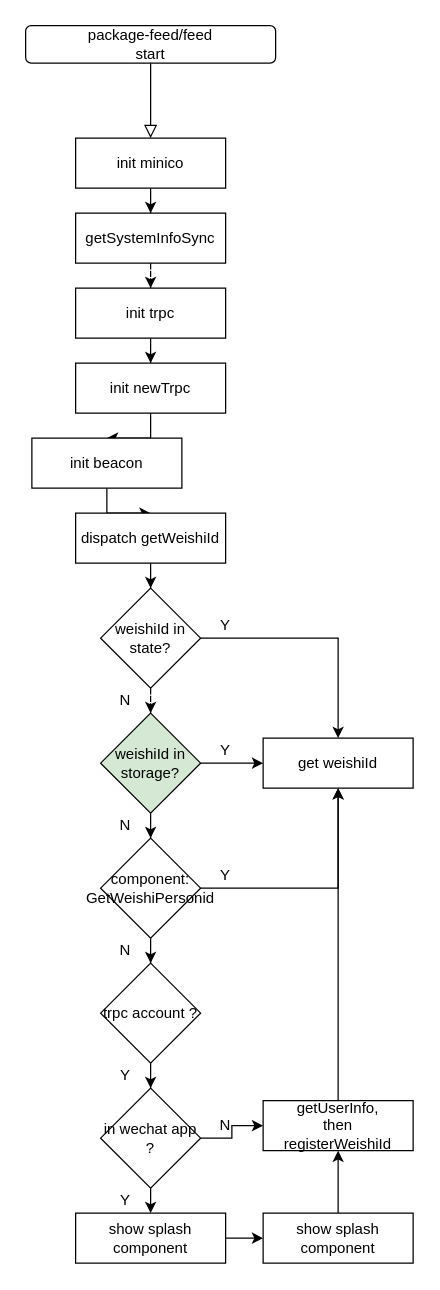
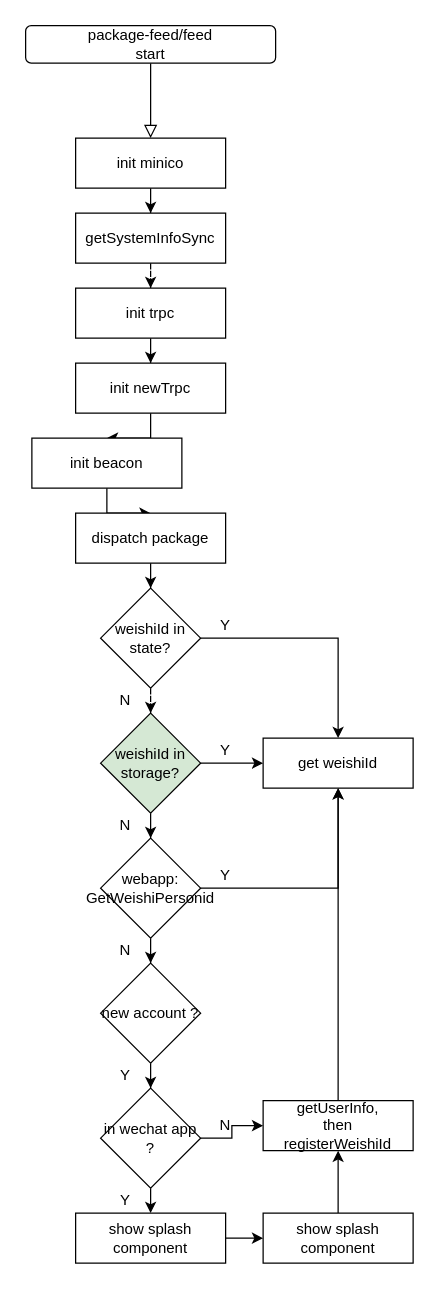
node "dispatch getWeishiId": label "dispatch getWeishiId" -> "dispatch package"
node "component: GetWeishiPersonid": label "component: GetWeishiPersonid" -> "webapp: GetWeishiPersonid"
node "trpc account ?": label "trpc account ?" -> "new account ?"
